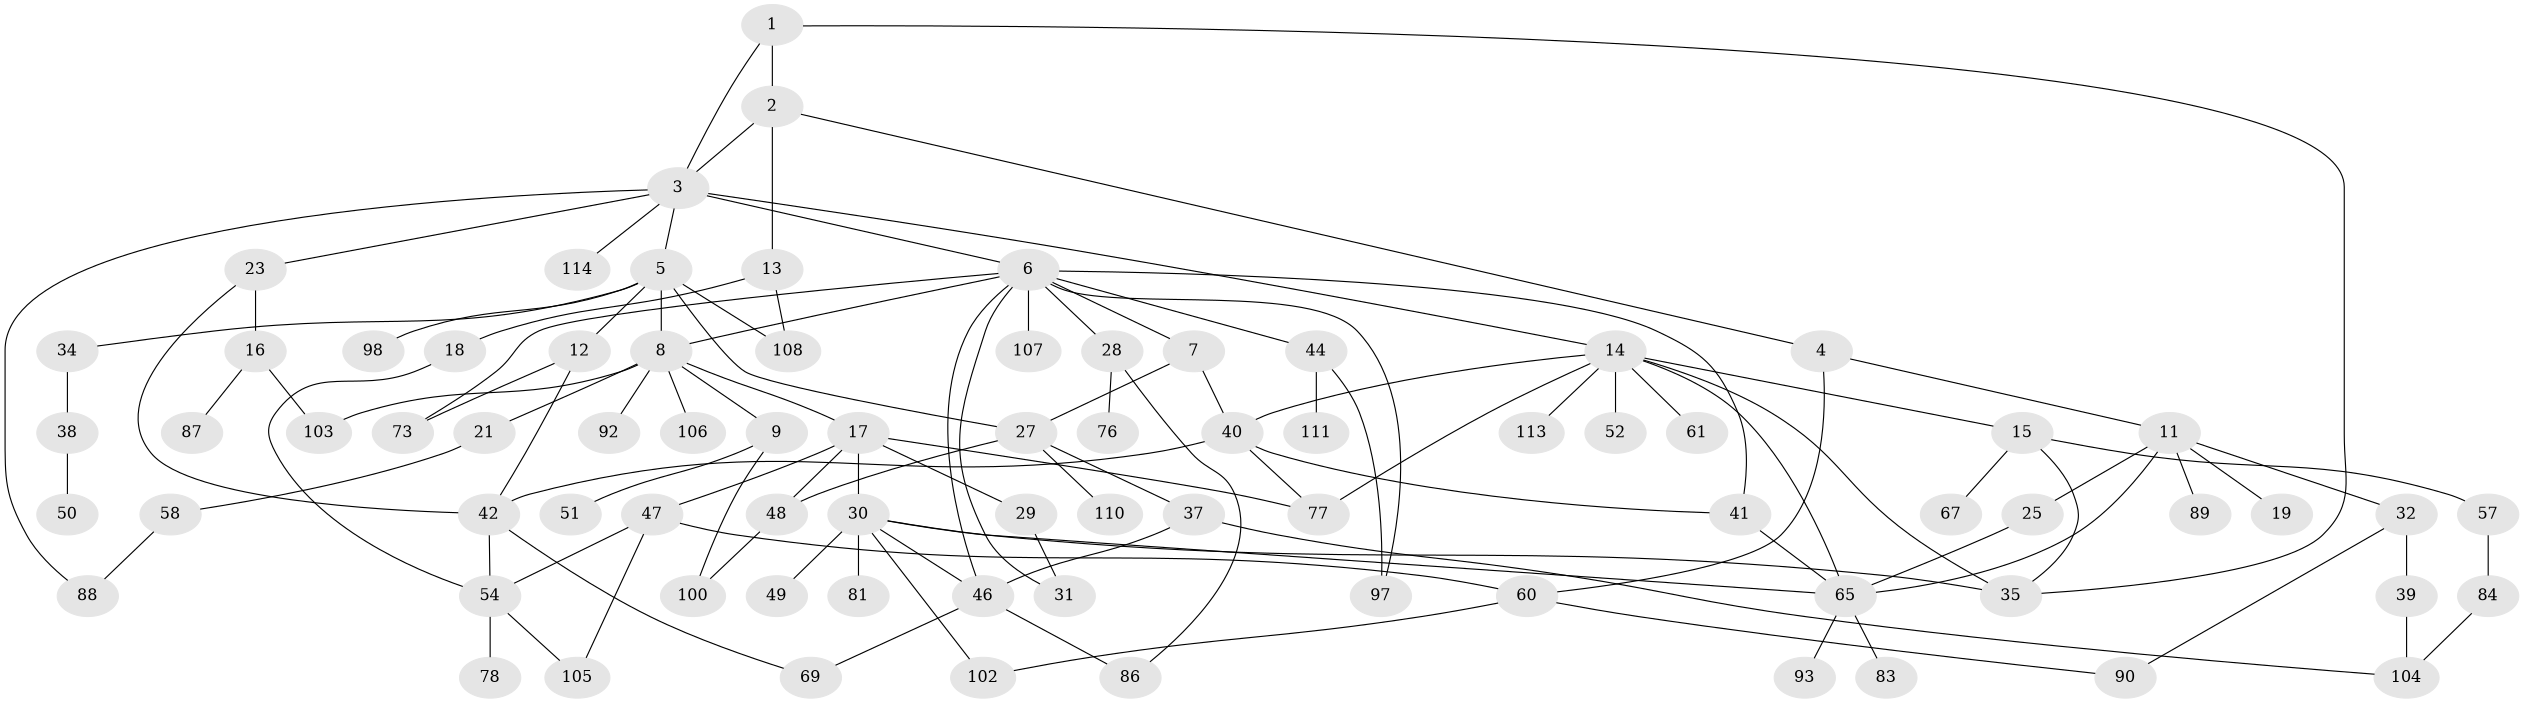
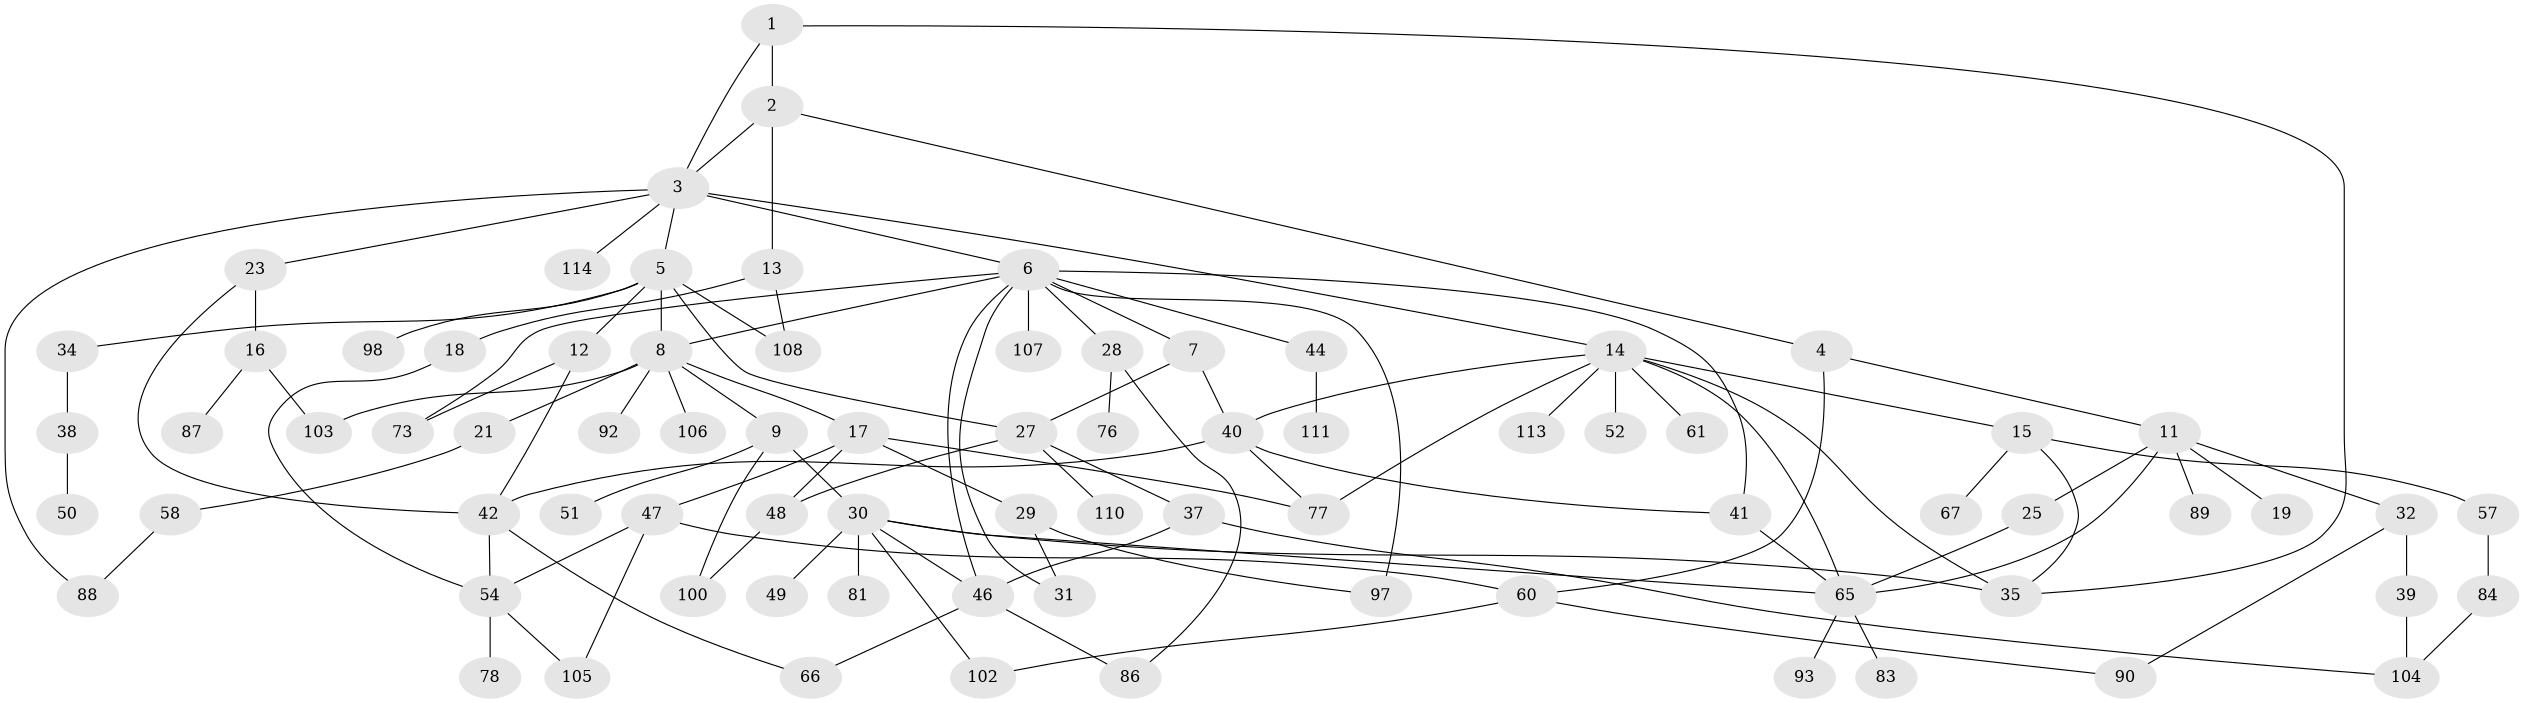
edge "44" -- "97": now "29" -- "97"
edge "17" -- "30": now "9" -- "30"
node "69": label "69" -> "66"
